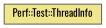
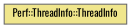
node "Perf::Test::ThreadInfo": label "Perf::Test::ThreadInfo" -> "Perf::ThreadInfo::ThreadInfo"
